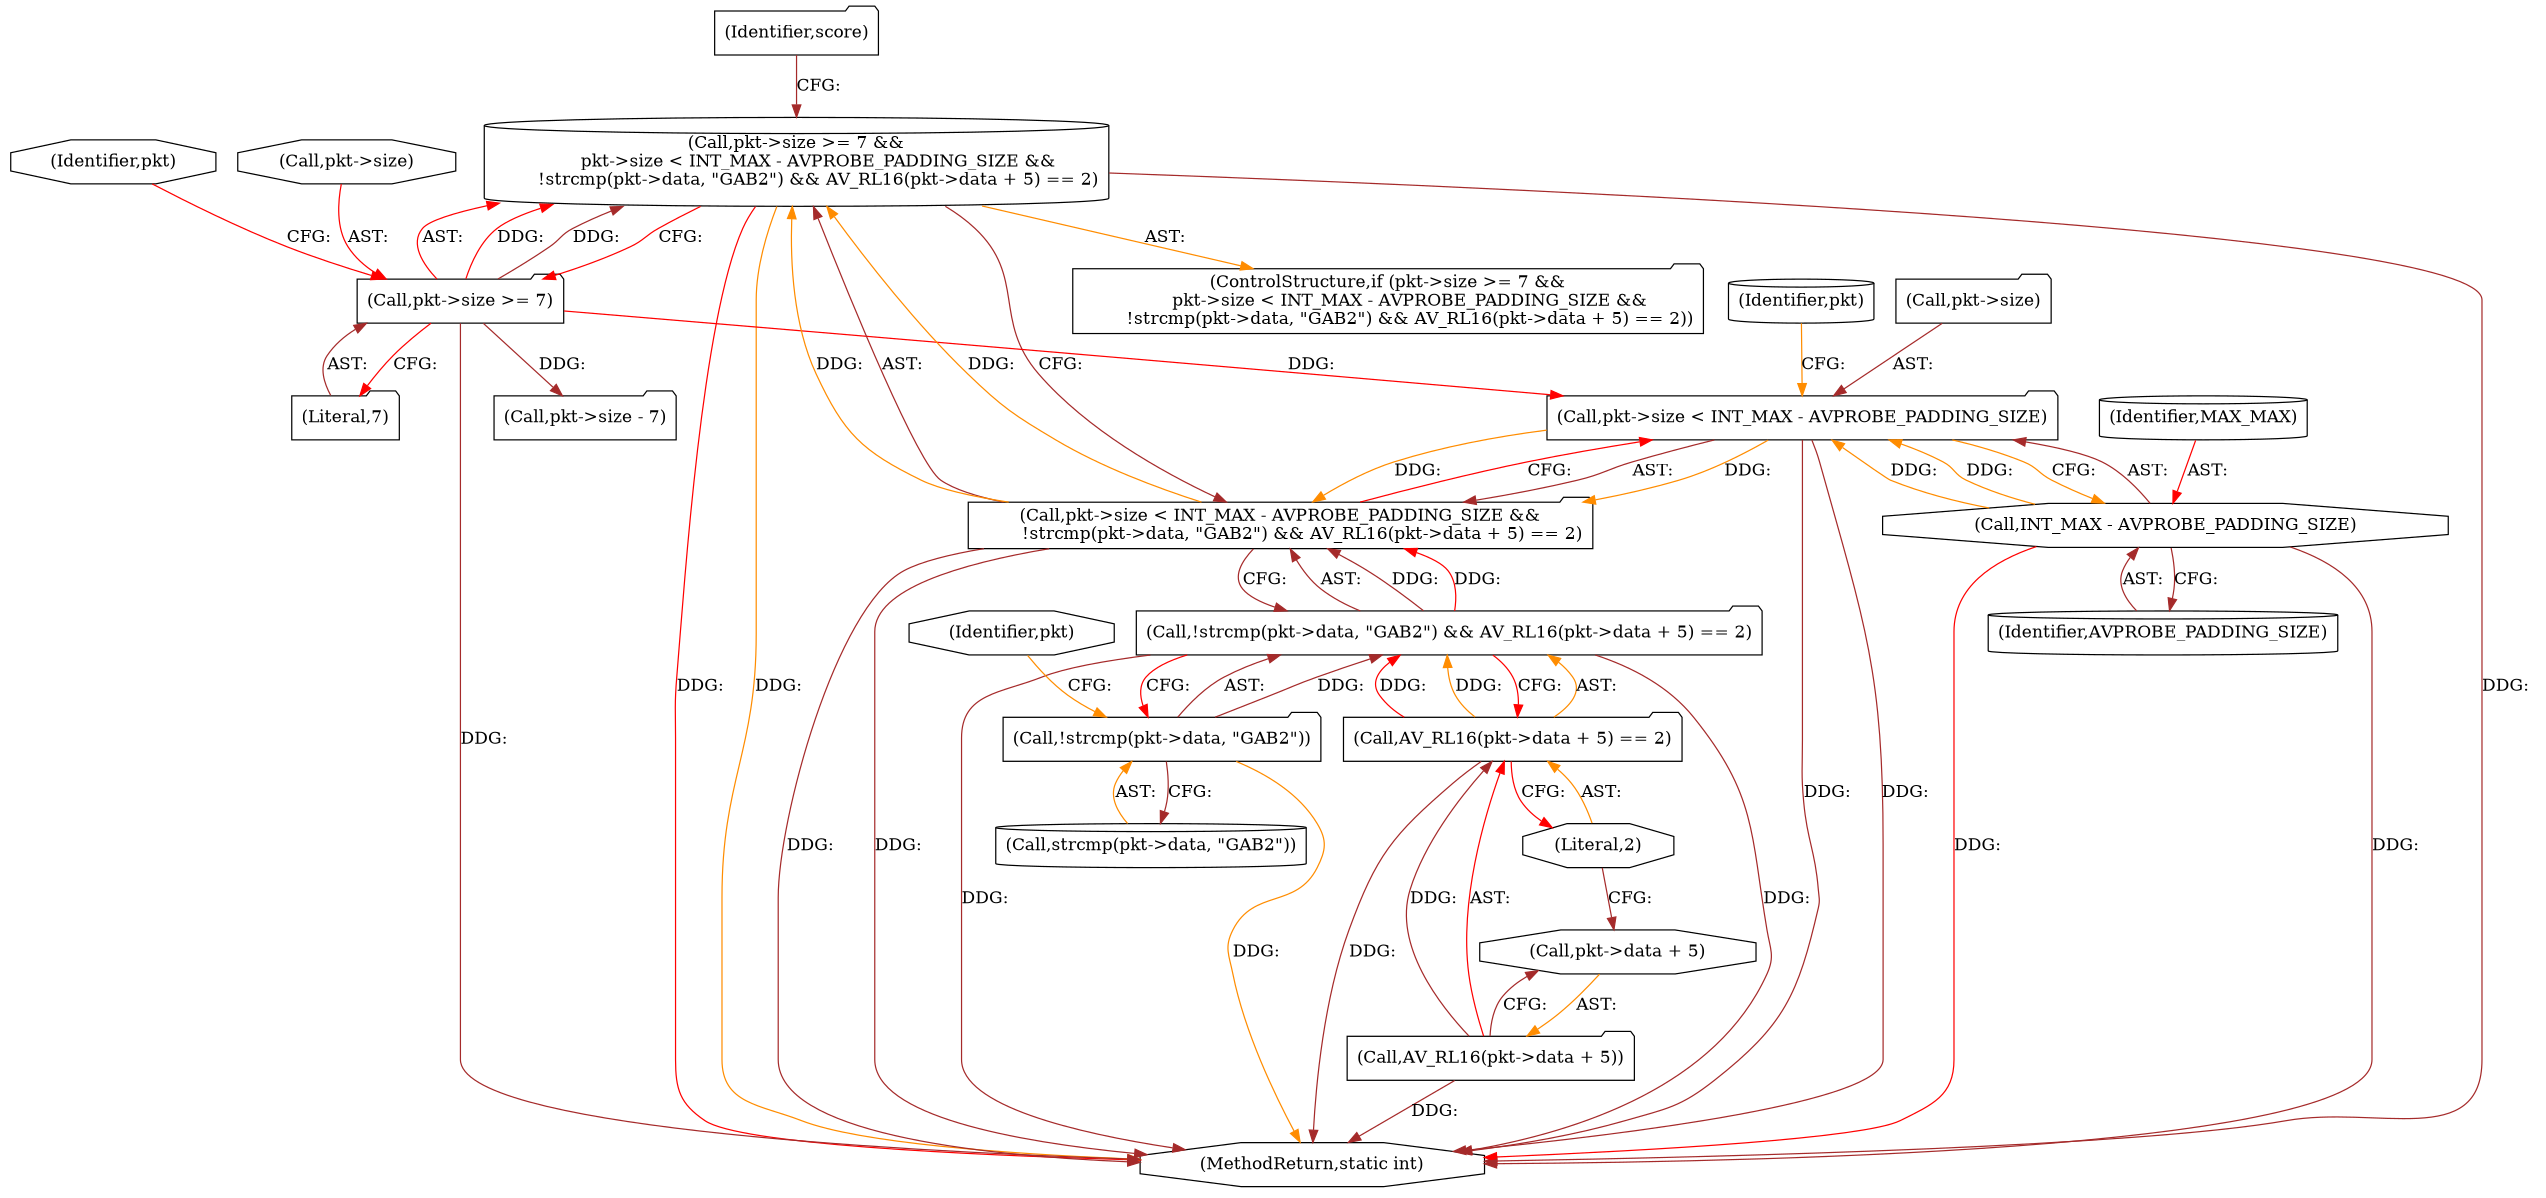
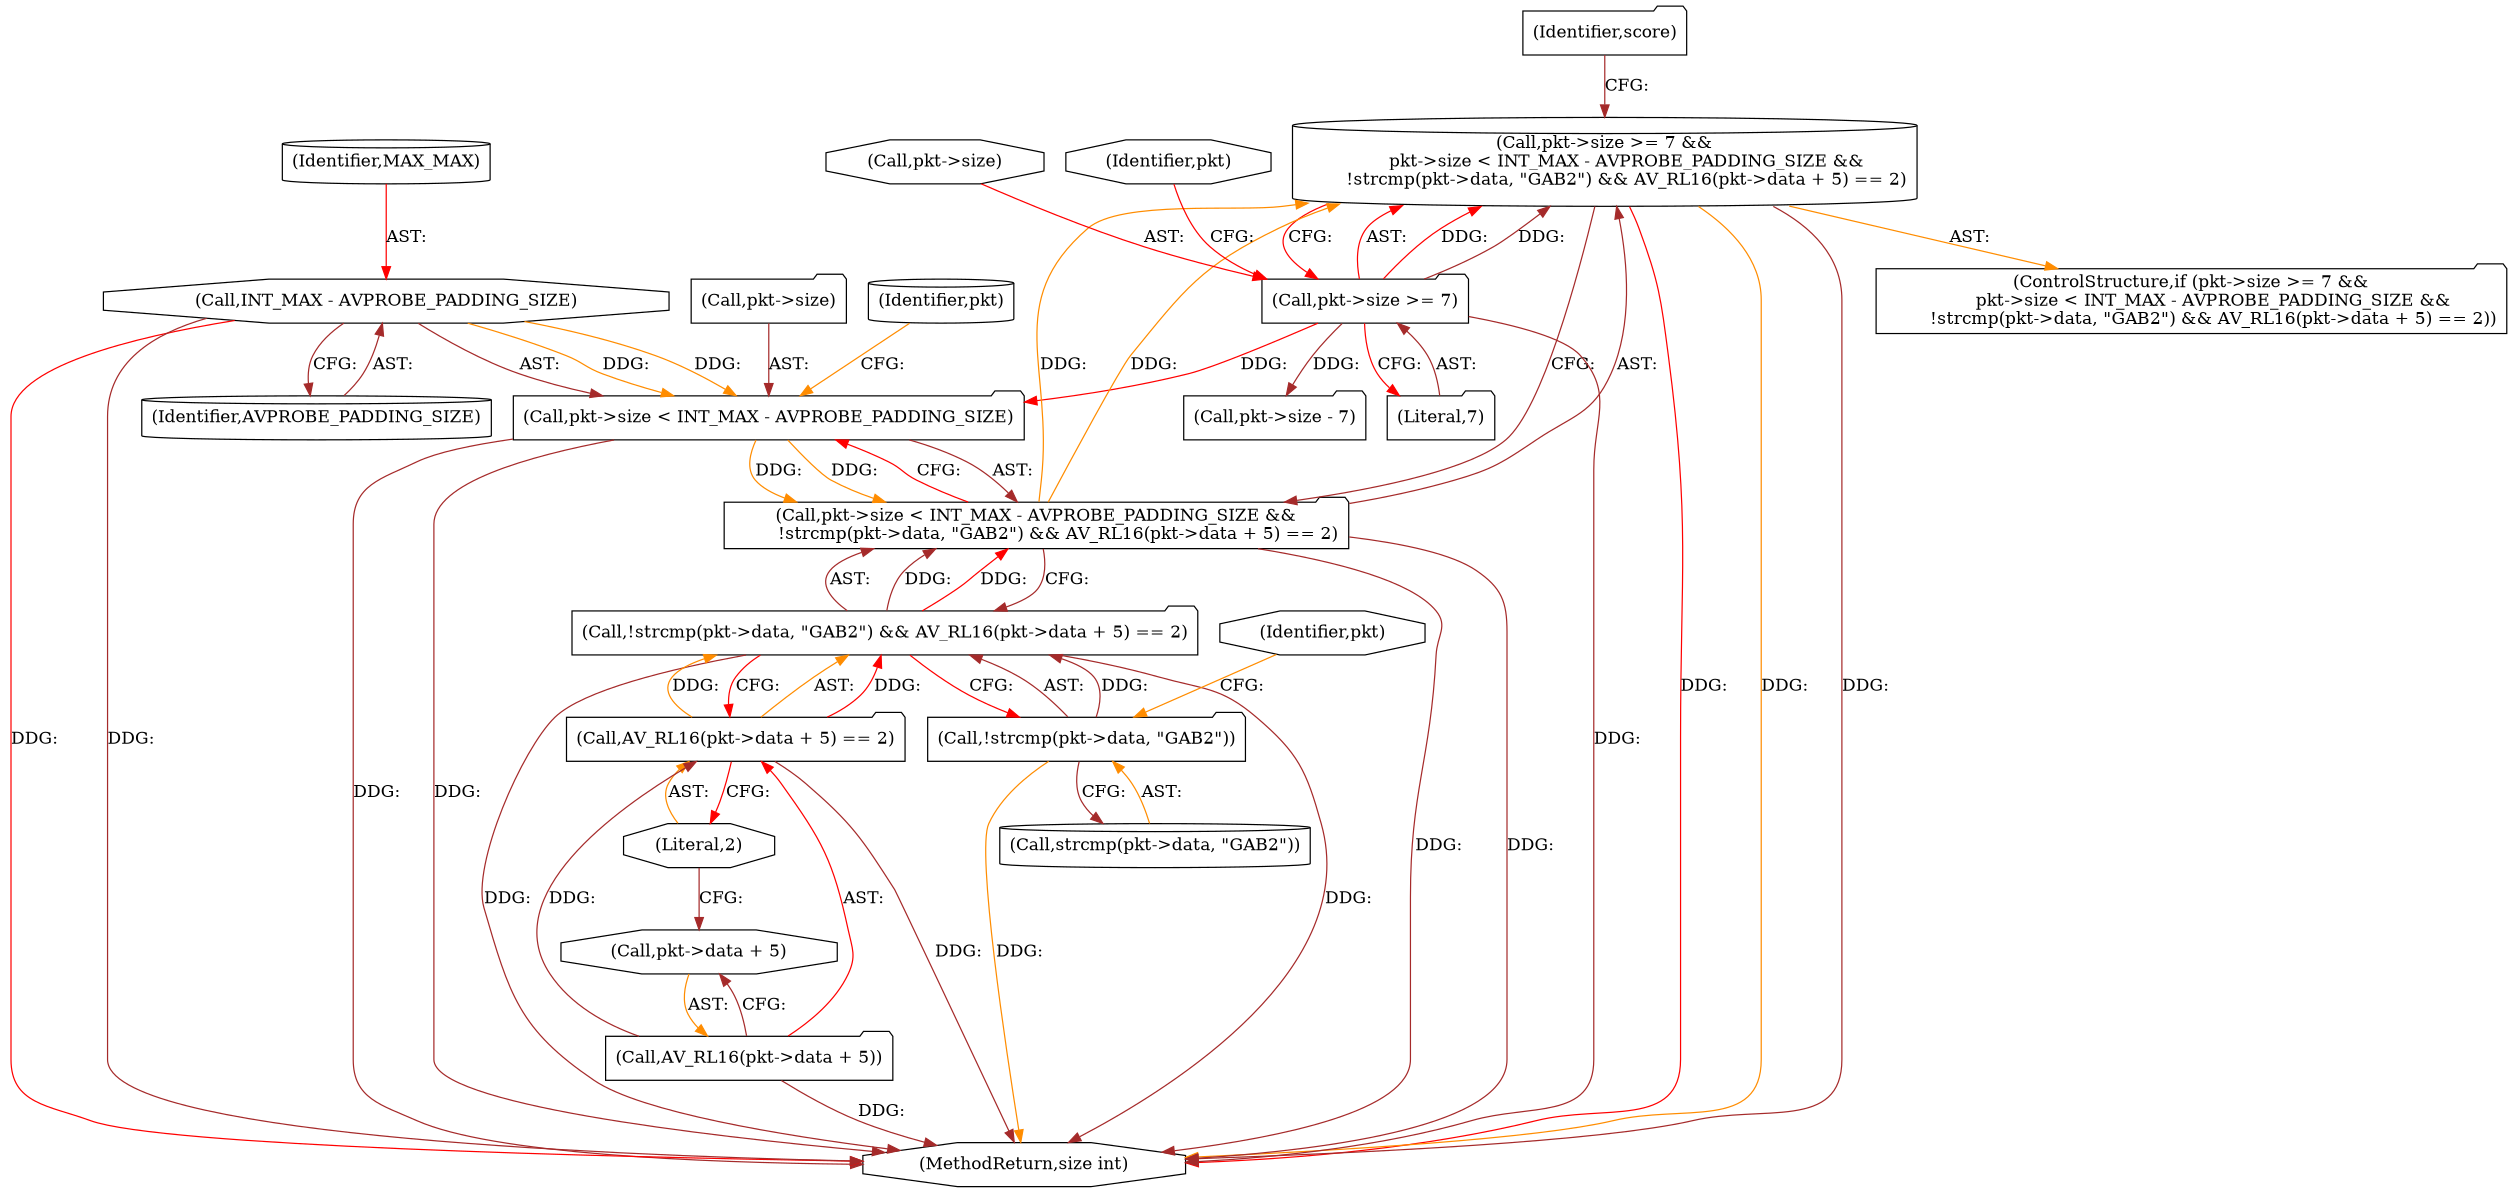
edge "(Call,pkt->size < INT_MAX - AVPROBE_PADDING_SIZE)" -> "(Call,INT_MAX - AVPROBE_PADDING_SIZE)": removed, label "CFG:"
node "(MethodReturn,static int)": label "(MethodReturn,static int)" -> "(MethodReturn,size int)"
